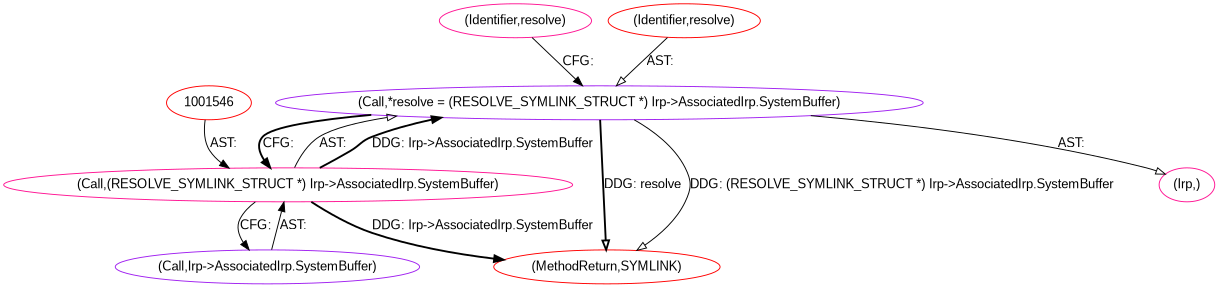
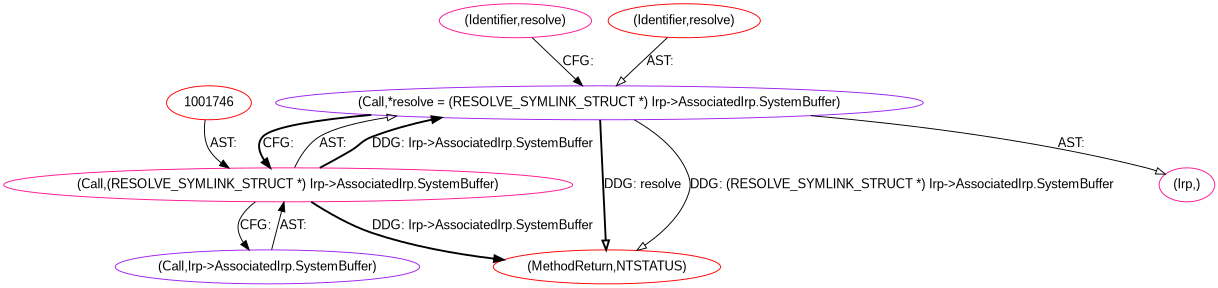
node "1001546": label "1001546" -> "1001746"
node "(MethodReturn,SYMLINK)": label "(MethodReturn,SYMLINK)" -> "(MethodReturn,NTSTATUS)"
